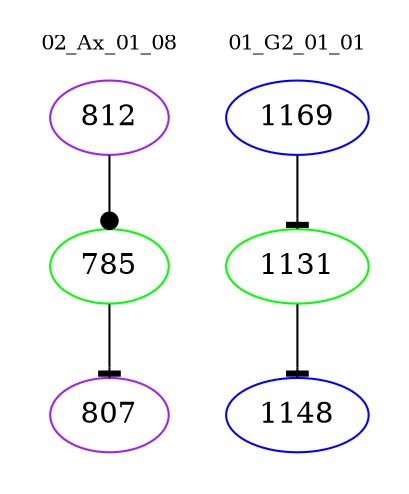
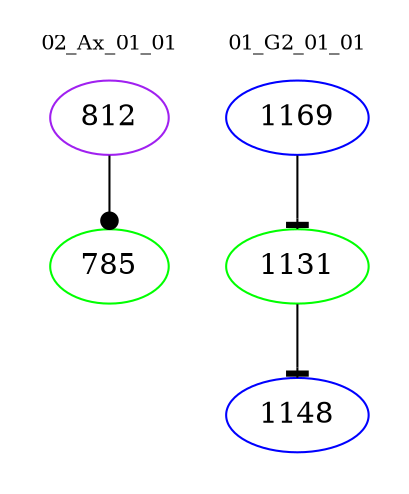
cluster "02_Ax_01_08": label "02_Ax_01_08" -> "02_Ax_01_01"
node "807": removed
